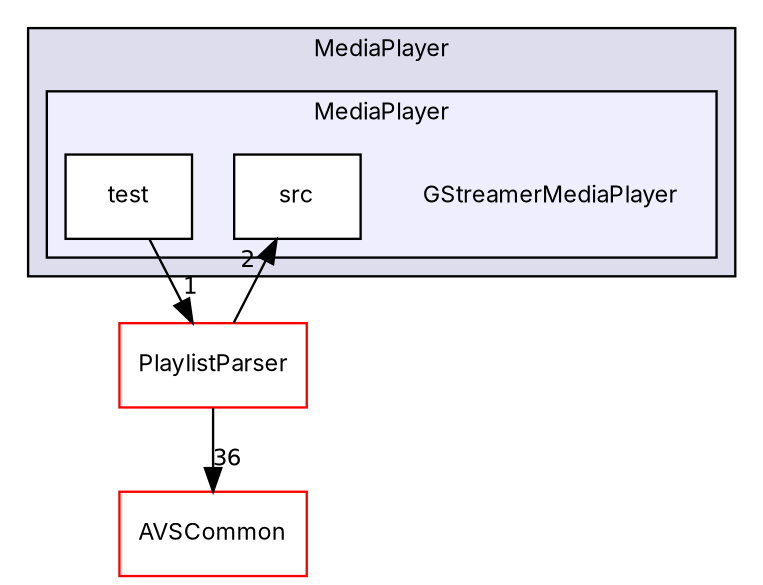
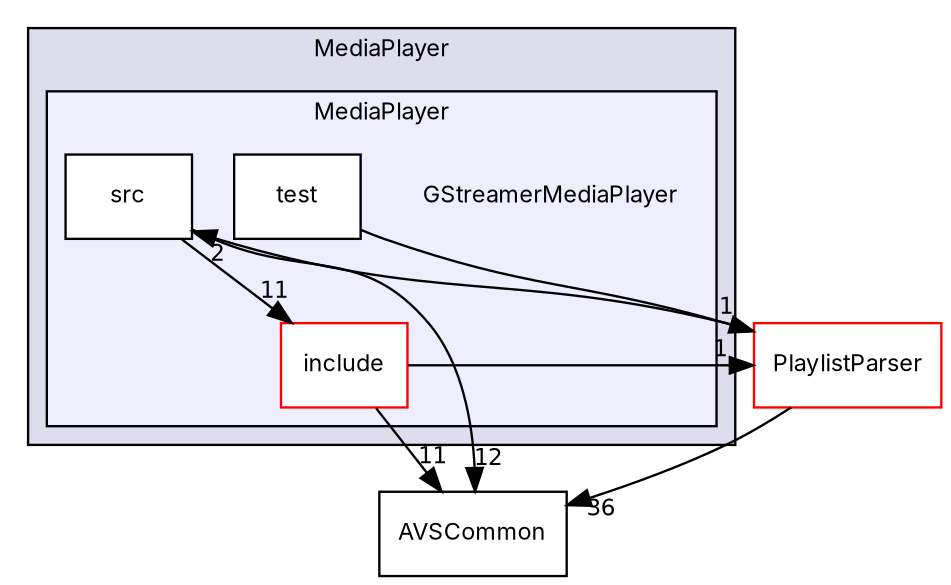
edge "src" -> "AVSCommon": added
node "include": added
node "AVSCommon": color red -> black
